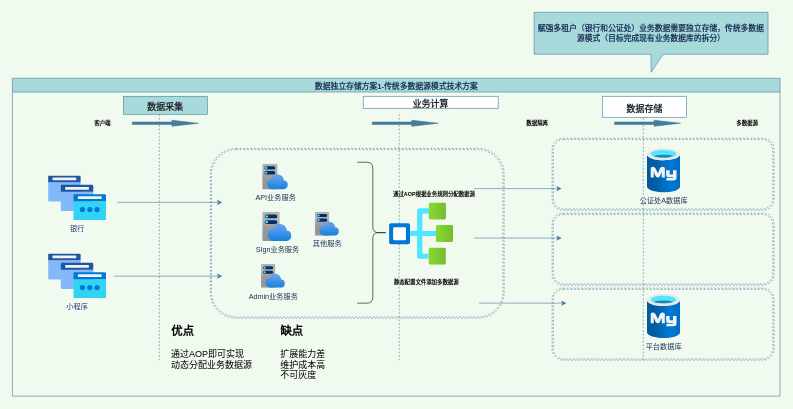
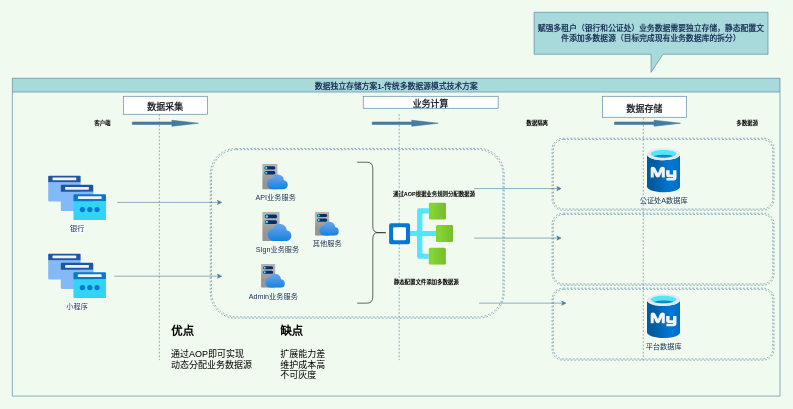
node "赋强多租户（银行和公证处）业务数据需要独立存储，传统多数据源模式（目标完成现有业务数据库的拆分）": label "赋强多租户（银行和公证处）业务数据需要独立存储，传统多数据源模式（目标完成现有业务数据库的拆分）" -> "赋强多租户（银行和公证处）业务数据需要独立存储，静态配置文件添加多数据源（目标完成现有业务数据库的拆分）"
node "数据采集": fillcolor #a8dadc -> #ffffff
